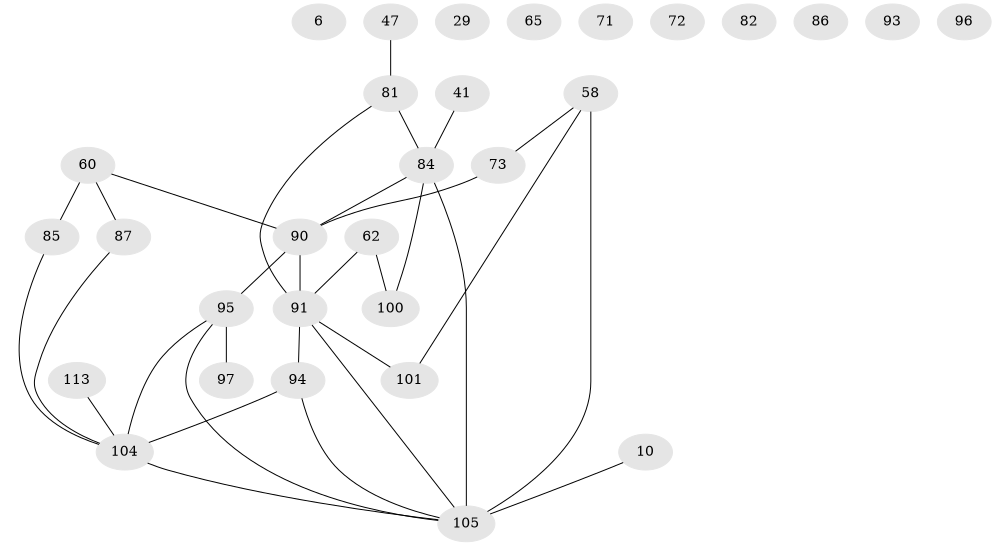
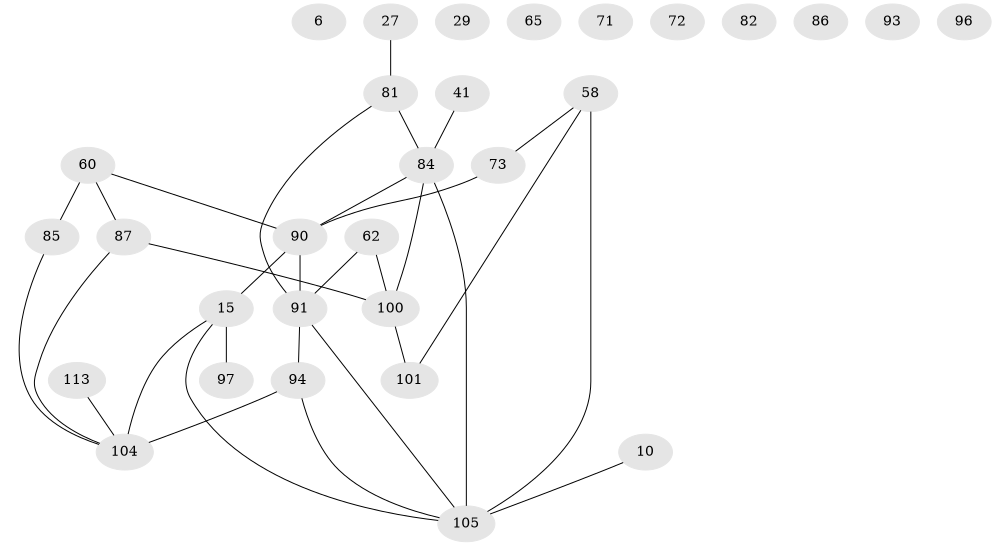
node "47": label "47" -> "27"
edge "87" -- "100": added
node "95": label "95" -> "15"
edge "91" -- "101": now "100" -- "101"
edge "104" -- "105": removed
